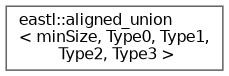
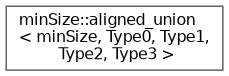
node "eastl::aligned_union < minSize, Type0, Type1, Type2, Type3 >": label "eastl::aligned_union < minSize, Type0, Type1, Type2, Type3 >" -> "minSize::aligned_union < minSize, Type0, Type1, Type2, Type3 >"
